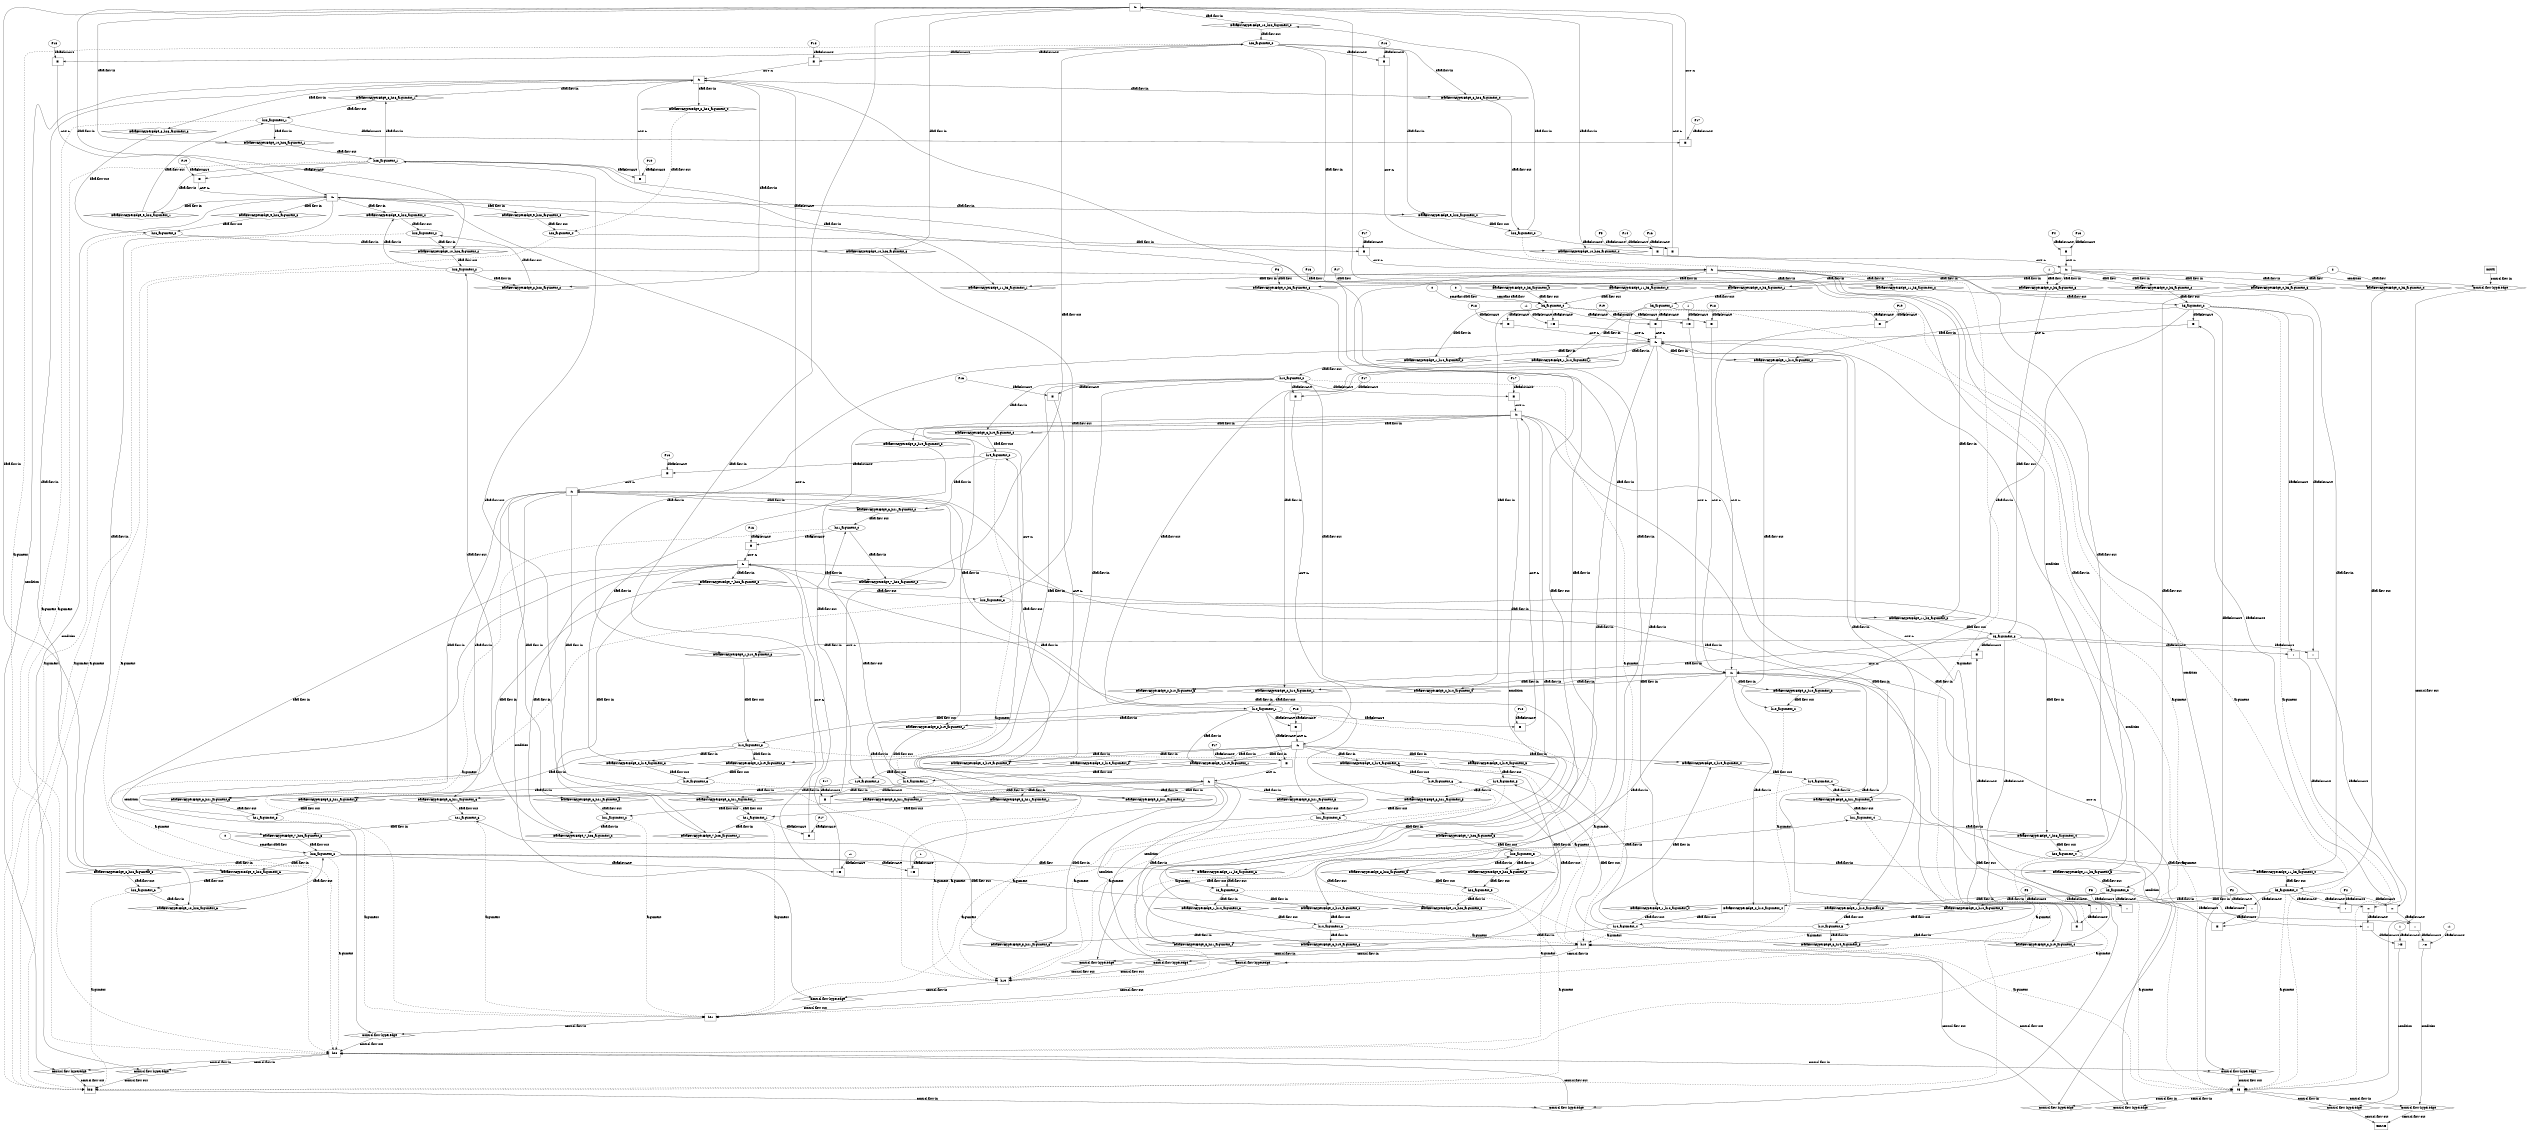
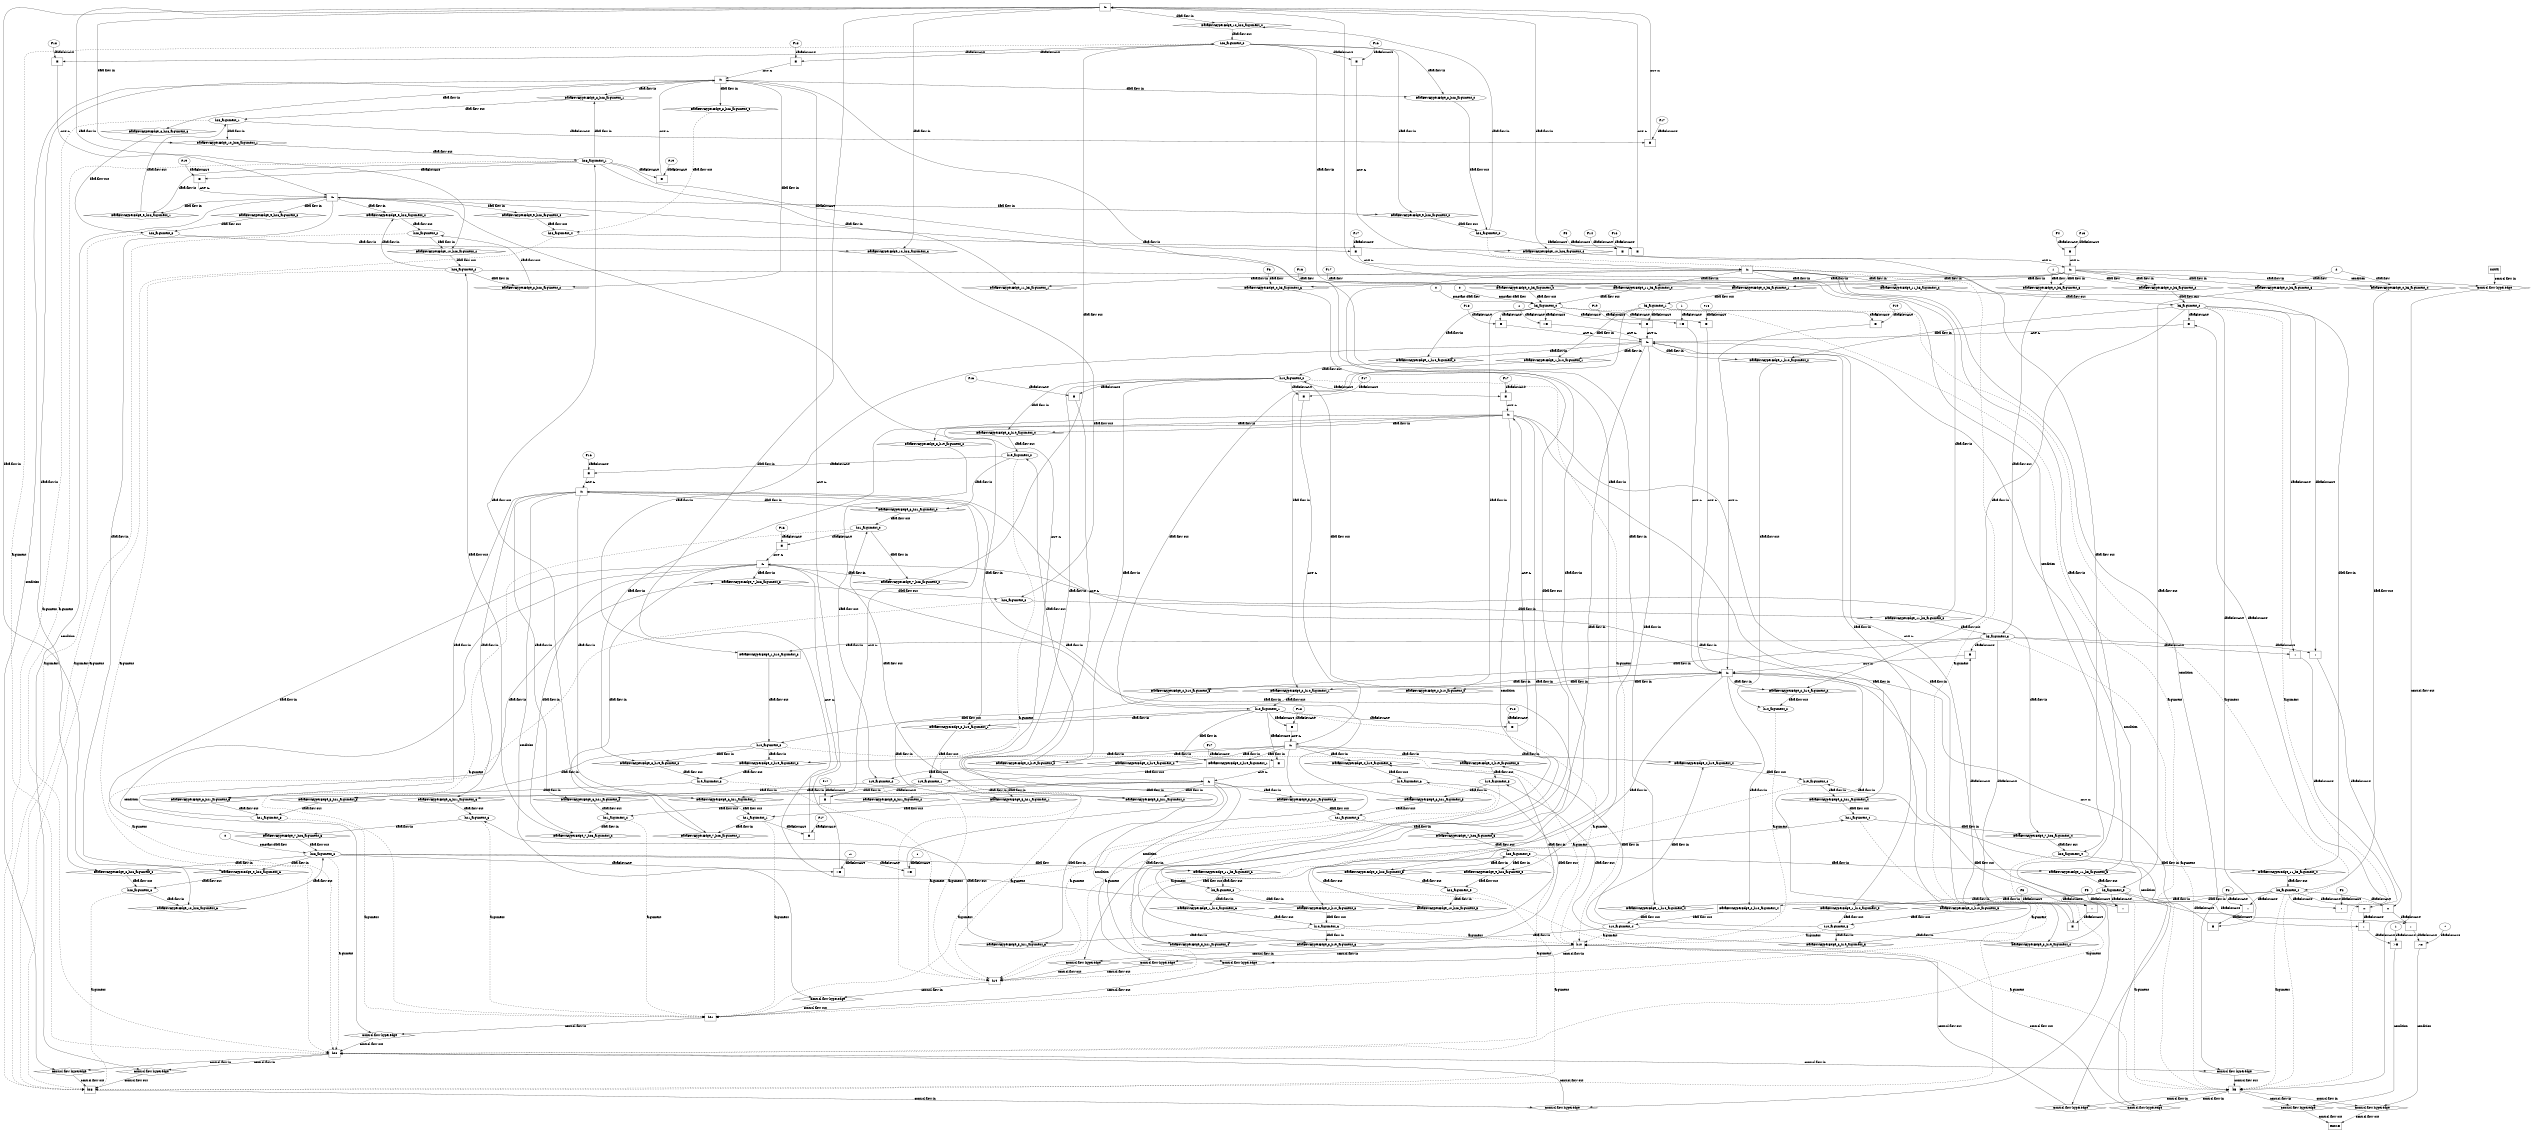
node "DataFowHyperEdge_8_h28_argument_0": shape diamond -> ellipse
node "DataFowHyperEdge_1_h10_argument_3": shape diamond -> box
node "DataFowHyperEdge_4_h19_argument_1": shape diamond -> box
